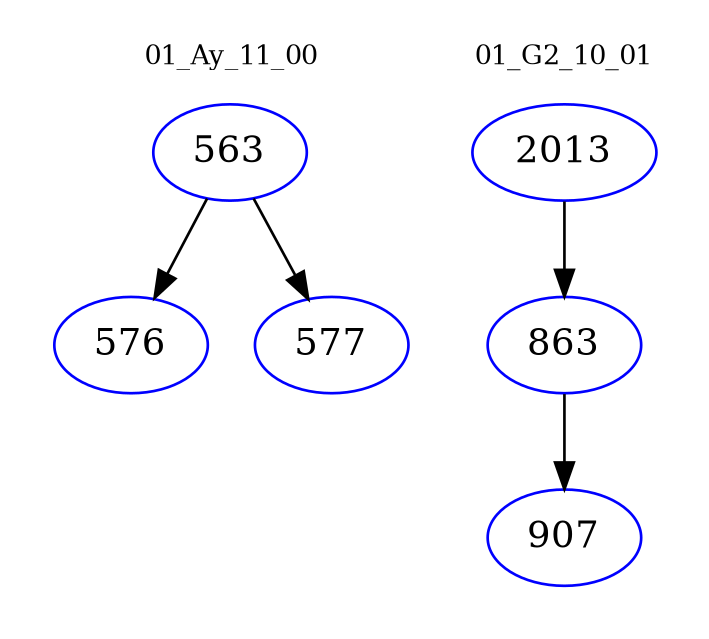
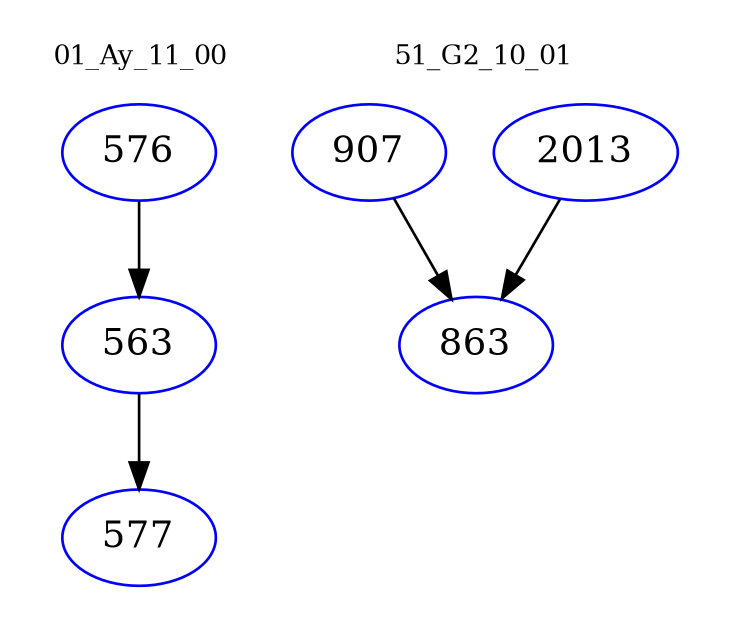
cluster "01_G2_10_01": label "01_G2_10_01" -> "51_G2_10_01"
edge "563" -> "576": reversed
edge "863" -> "907": reversed
